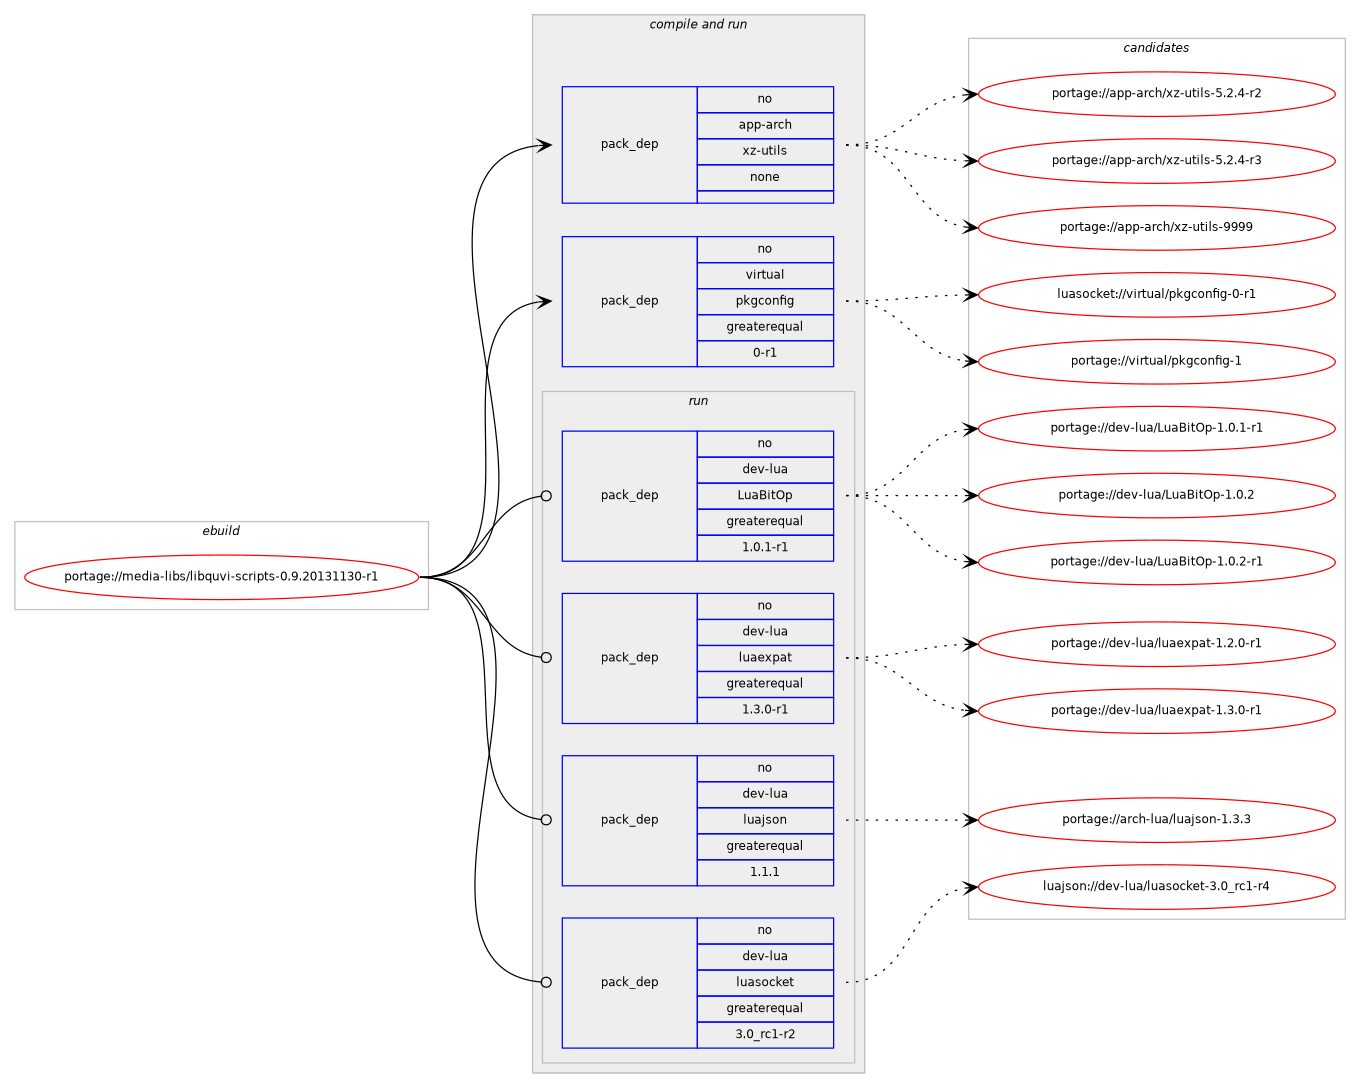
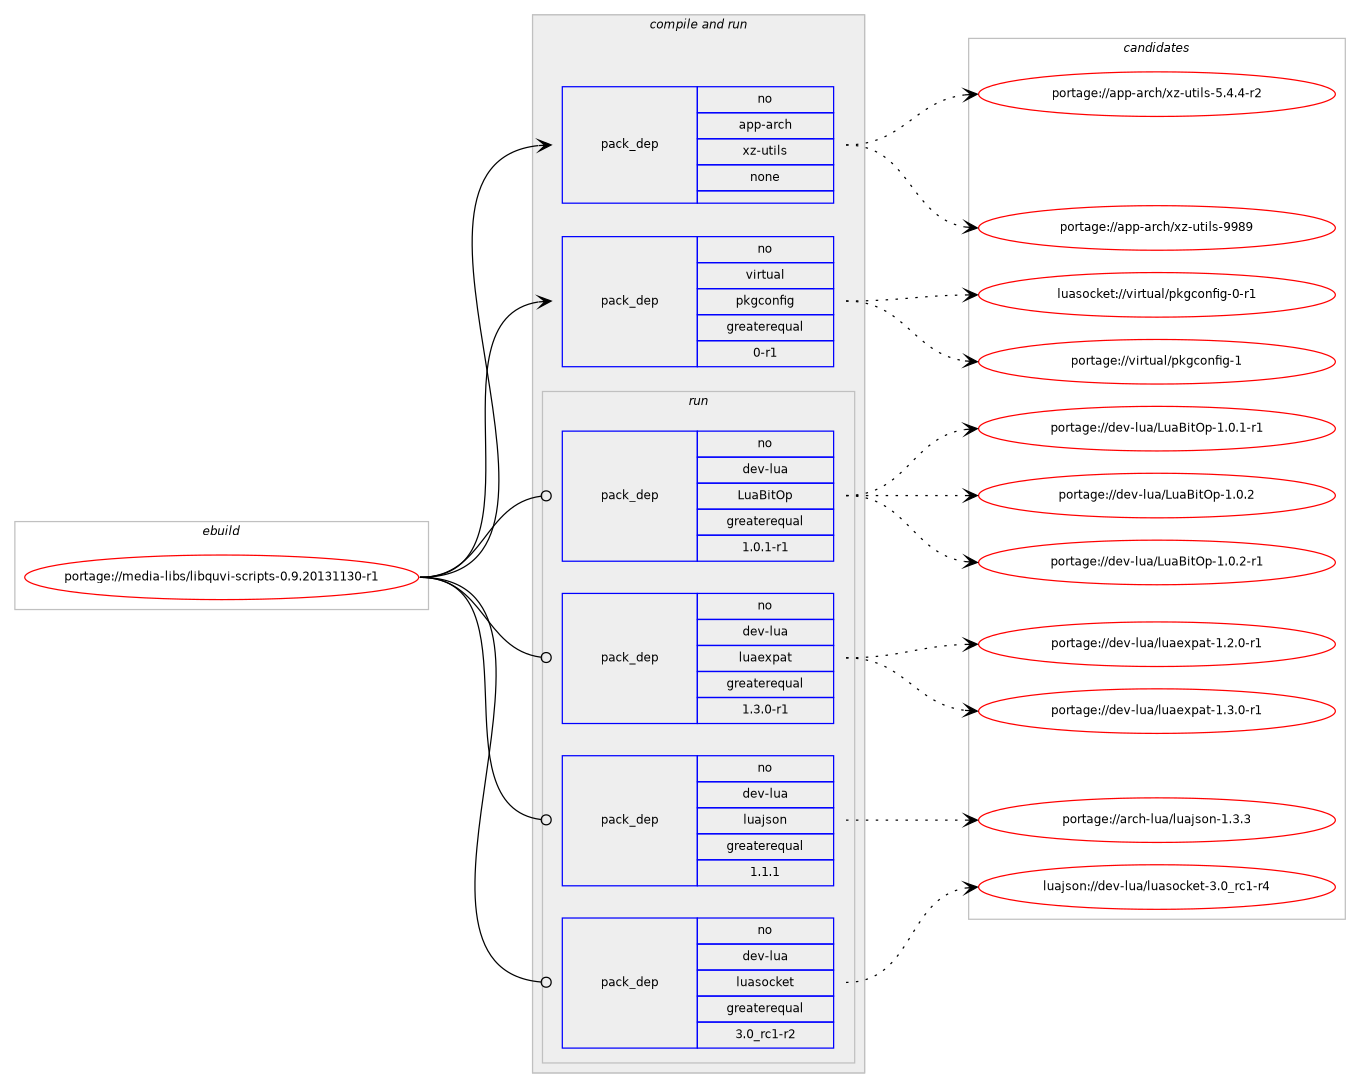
node "portage://app-arch/xz-utils-5.2.4-r2": label "portage://app-arch/xz-utils-5.2.4-r2" -> "portage://app-arch/xz-utils-5.4.4-r2"
node "portage://app-arch/xz-utils-5.2.4-r3": removed
node "portage://app-arch/xz-utils-9999": label "portage://app-arch/xz-utils-9999" -> "portage://app-arch/xz-utils-9989"
